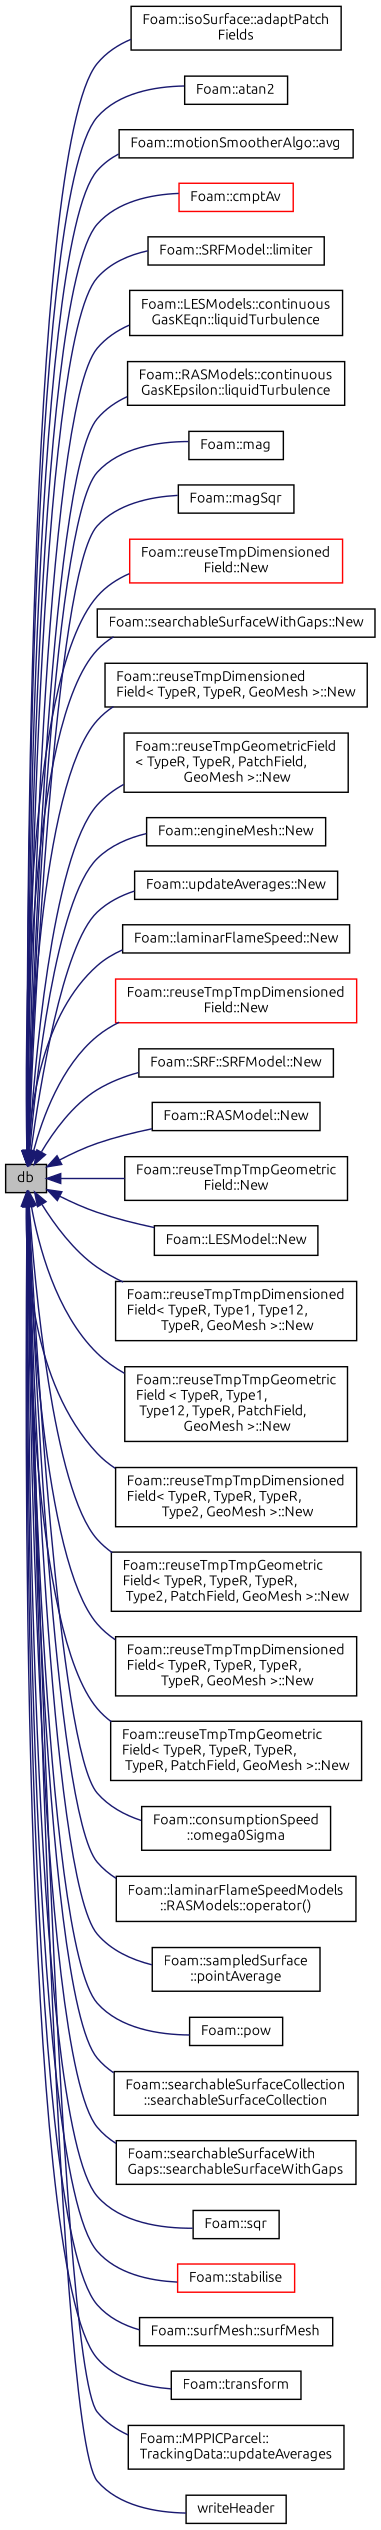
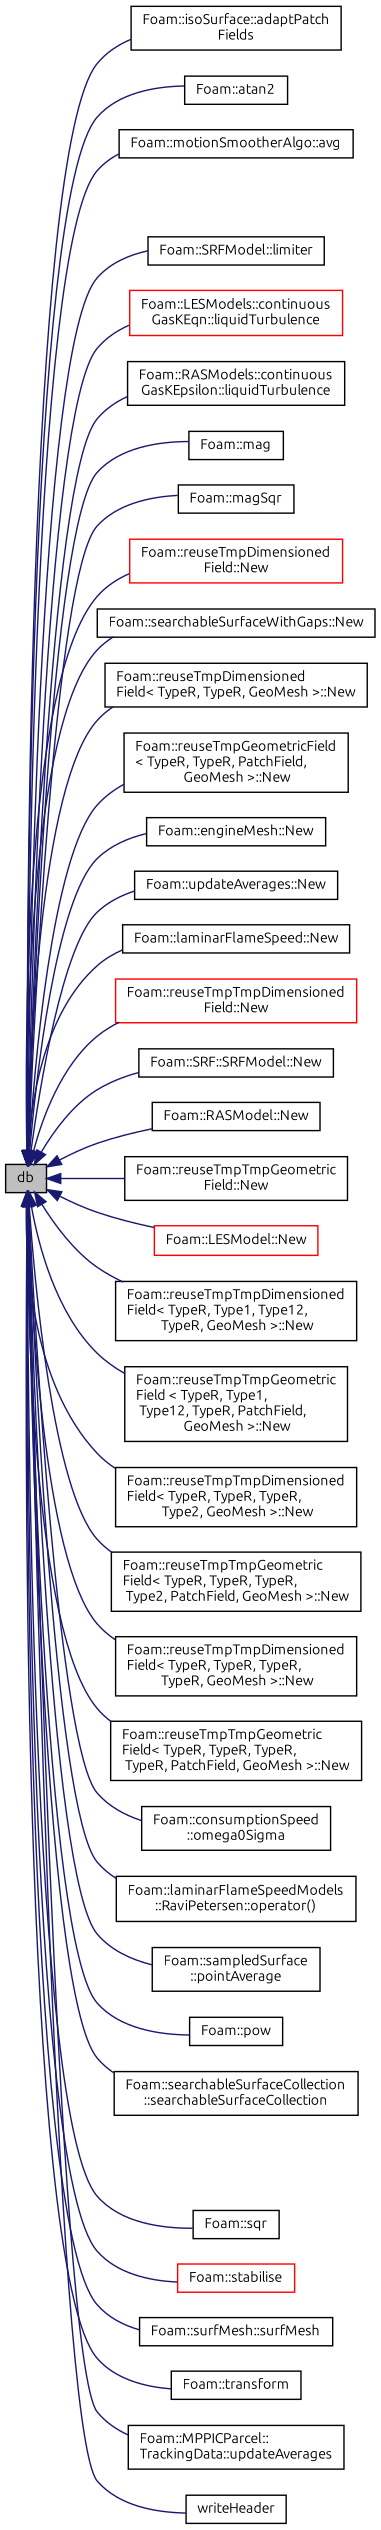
node "Foam::cmptAv": removed
node "Foam::LESModels::continuous GasKEqn::liquidTurbulence": color black -> red
node "Foam::LESModel::New": color black -> red
node "Foam::laminarFlameSpeedModels ::RASModels::operator()": label "Foam::laminarFlameSpeedModels ::RASModels::operator()" -> "Foam::laminarFlameSpeedModels ::RaviPetersen::operator()"
node "Foam::searchableSurfaceWith Gaps::searchableSurfaceWithGaps": removed
